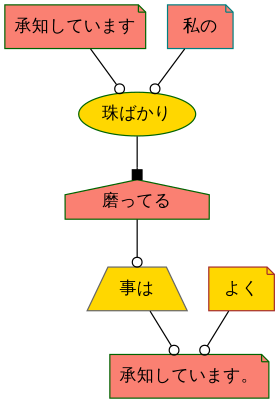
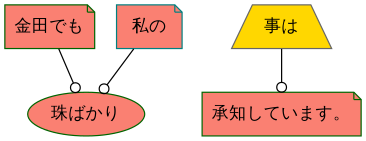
node "承知しています": label "承知しています" -> "金田でも"
node "珠ばかり": fillcolor gold -> salmon
node "磨ってる": removed
node "よく": removed
